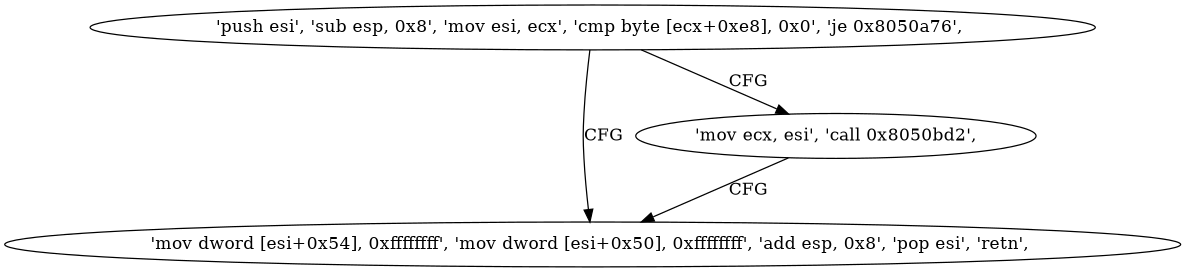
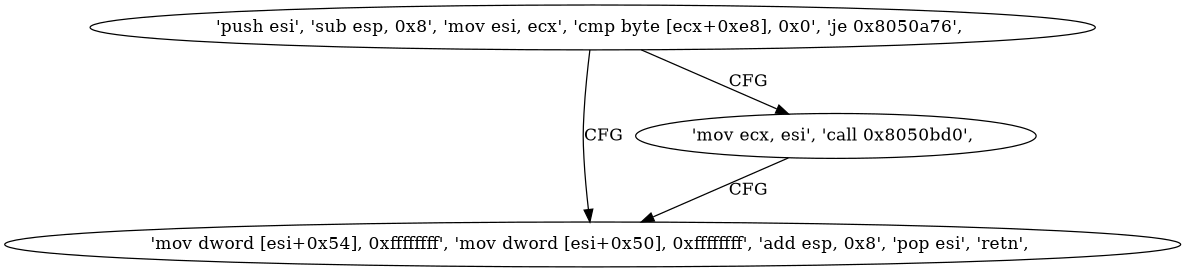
node "'mov ecx, esi', 'call 0x8050bd2',": label "'mov ecx, esi', 'call 0x8050bd2'," -> "'mov ecx, esi', 'call 0x8050bd0',"
